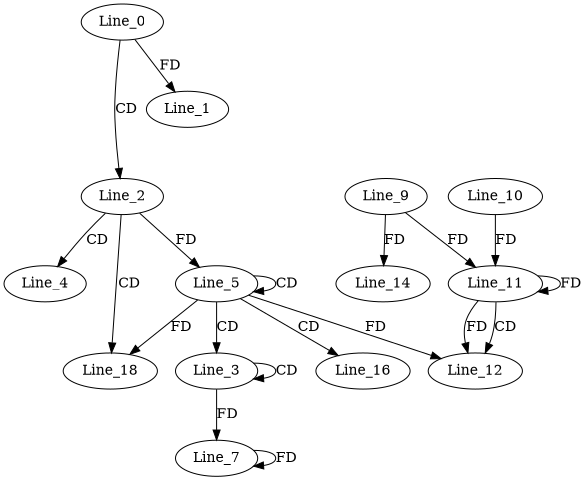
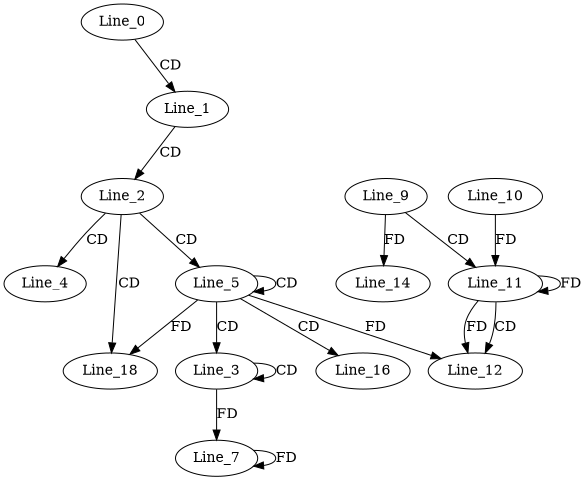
edge "Line_0" -> "Line_1": label "FD" -> "CD"
edge "Line_0" -> "Line_2": now "Line_1" -> "Line_2"
edge "Line_2" -> "Line_5": label "FD" -> "CD"
edge "Line_9" -> "Line_11": label "FD" -> "CD"
